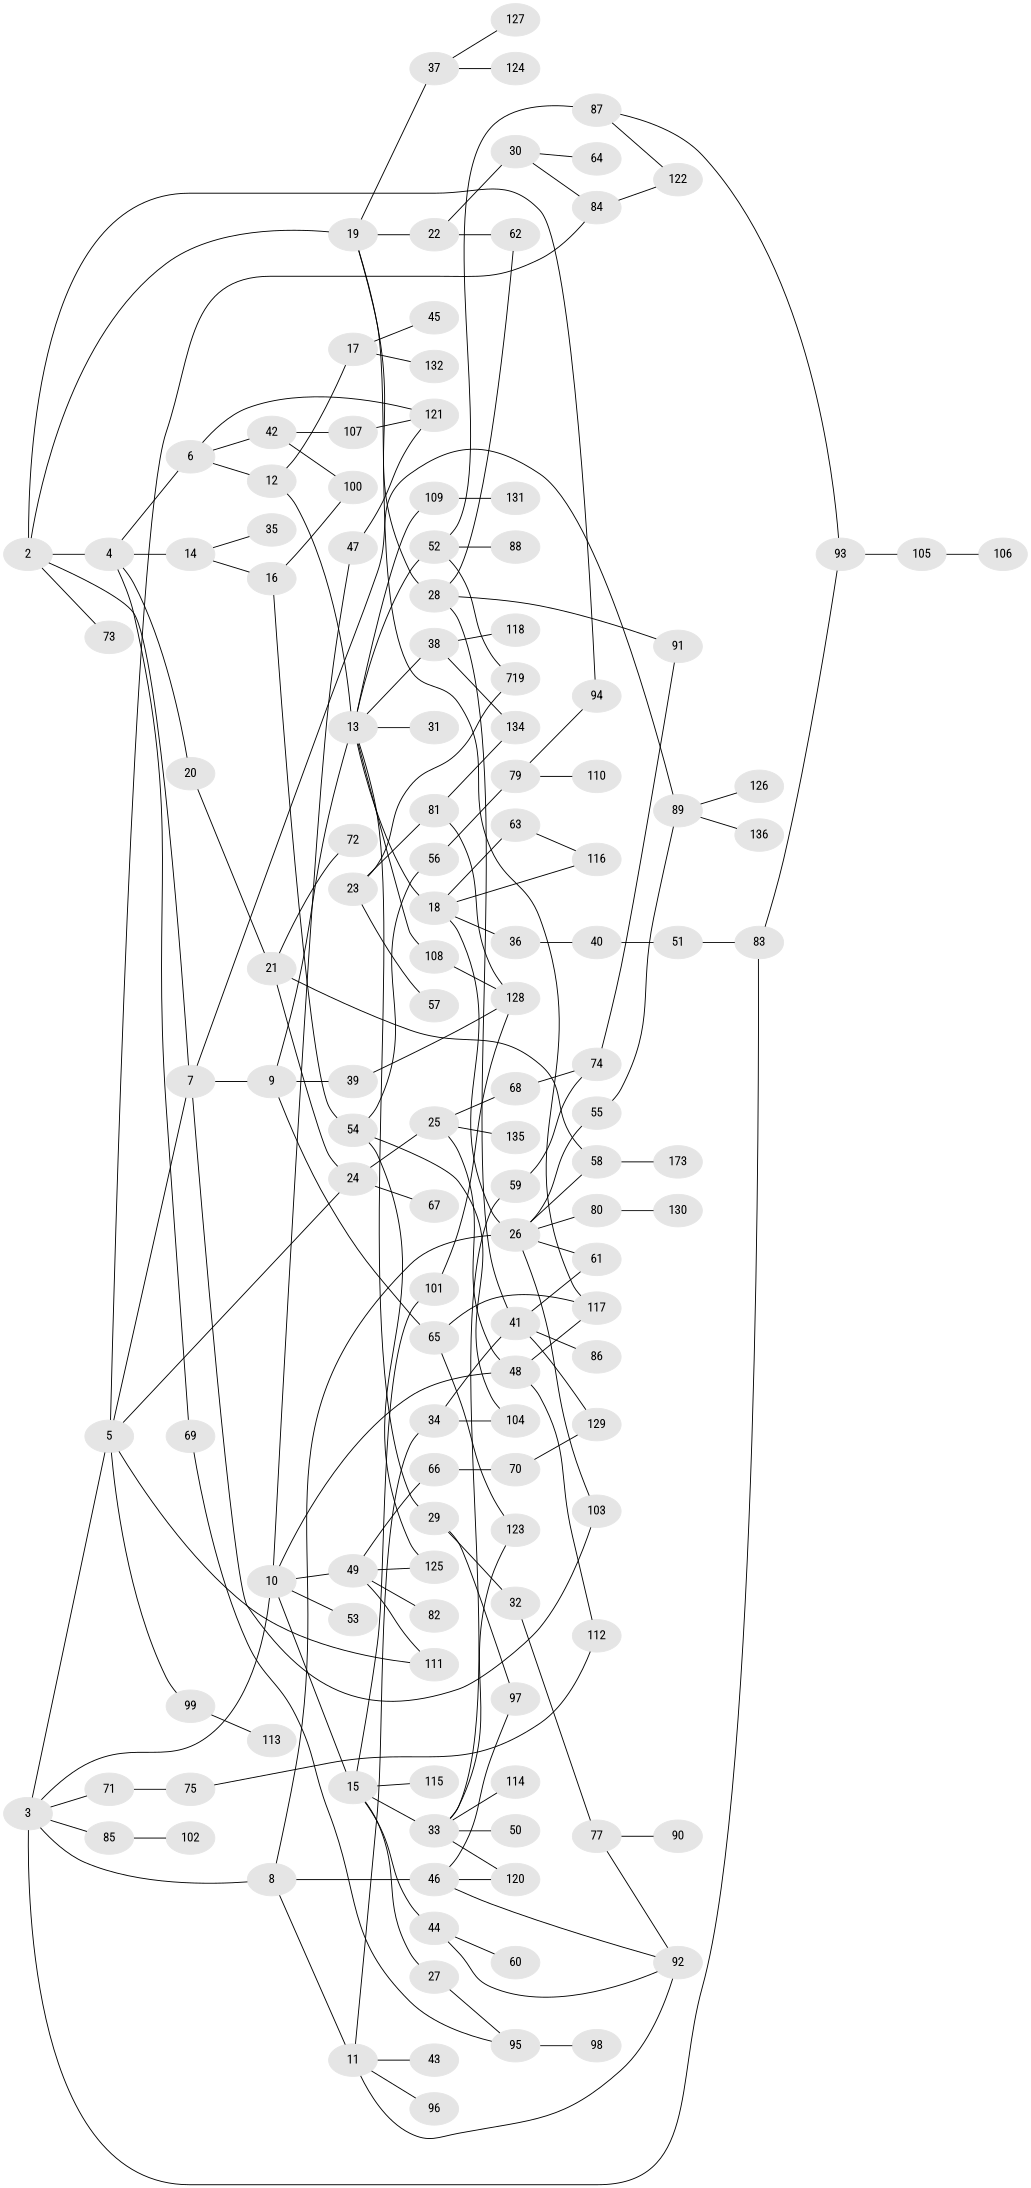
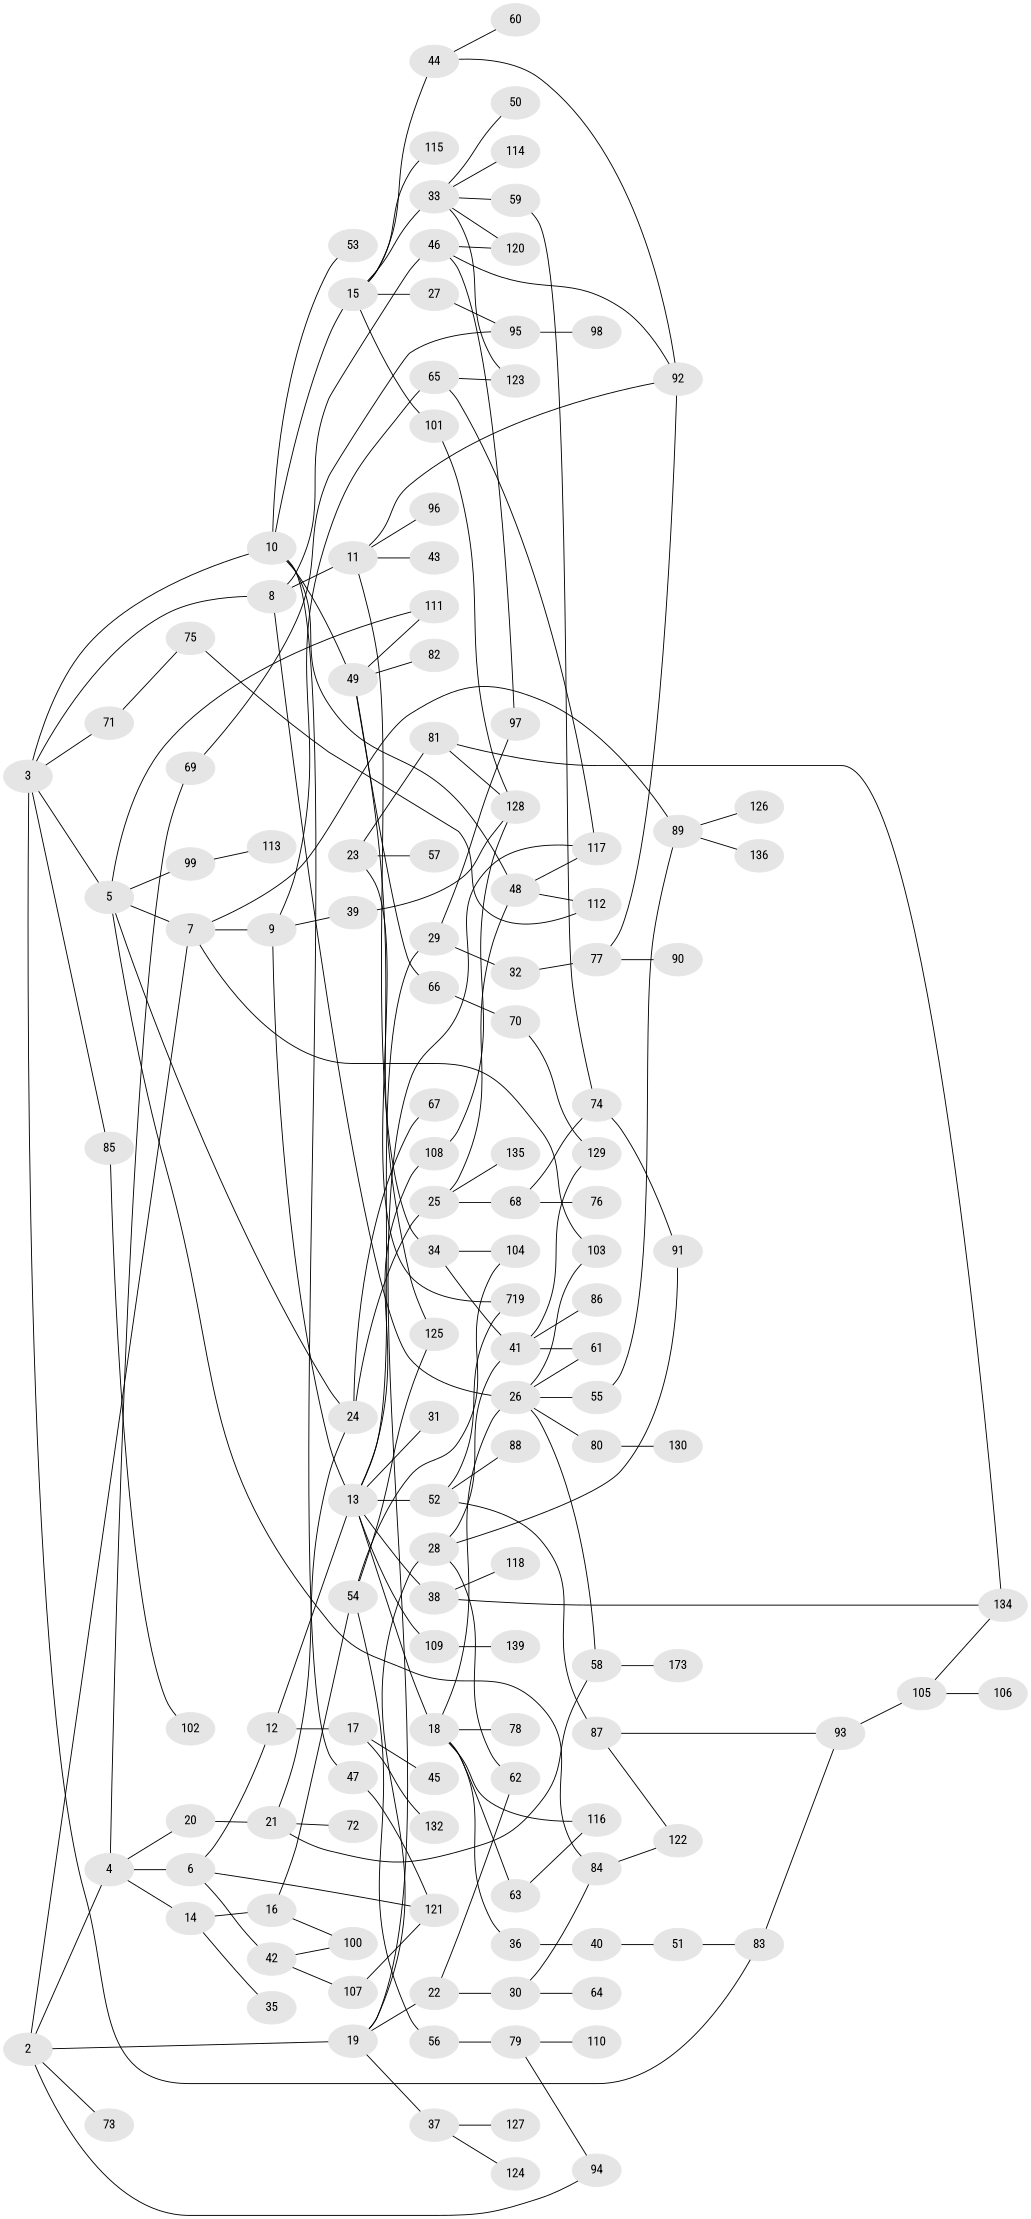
node "131": label "131" -> "139"
node "76": added
edge "134" -- "105": added
node "78": added
